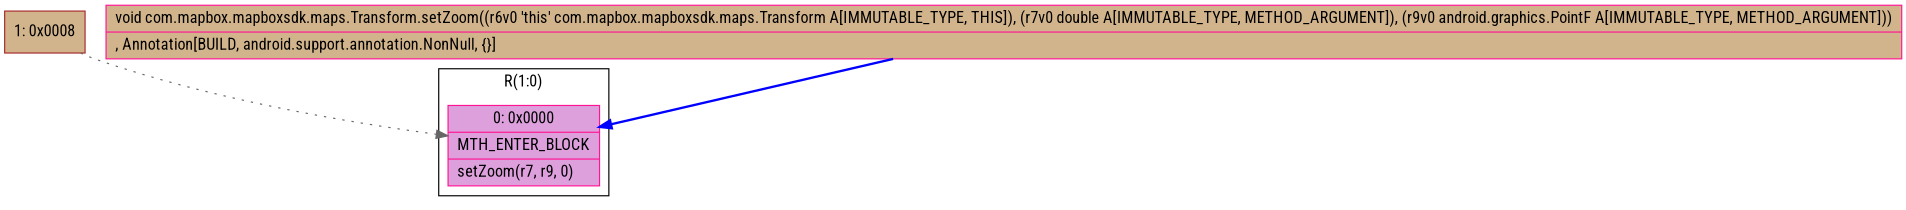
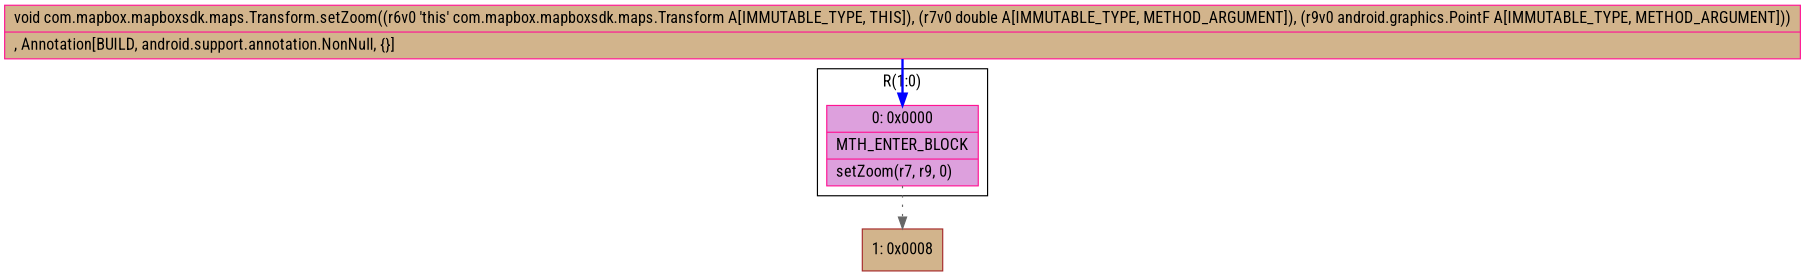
edge "1: 0x0008" -> "0: 0x0000": reversed
